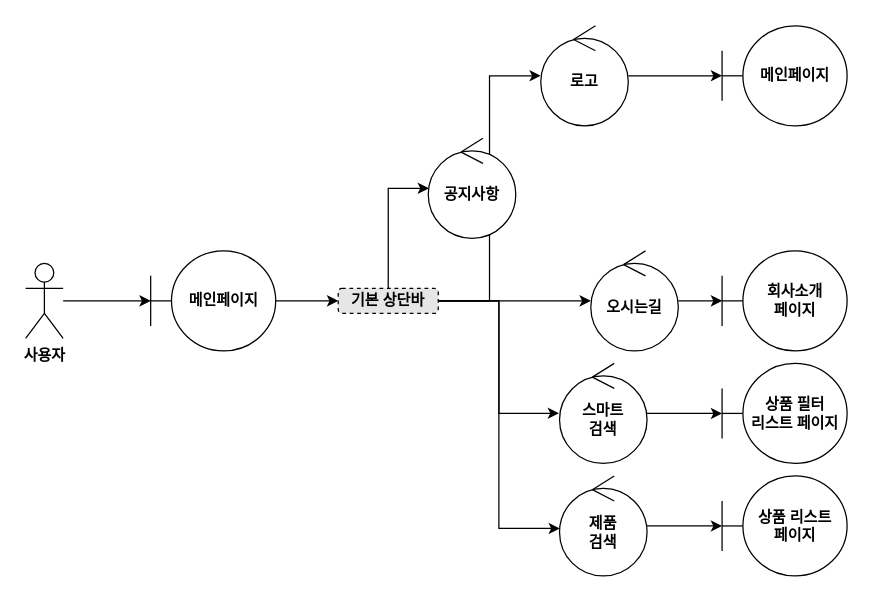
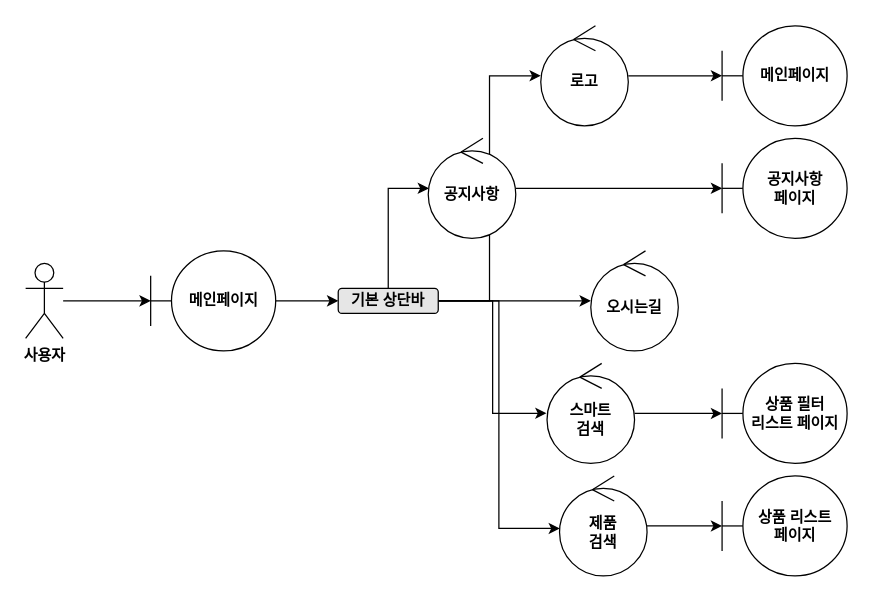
edge "공지사항" -> "공지사항 페이지": added
node "공지사항 페이지": added
node "기본 상단바": style dashed -> solid
edge "오시는길" -> "회사소개 페이지": removed
node "회사소개 페이지": removed
node "스마트 검색": moved (603, 413) -> (591, 413)
